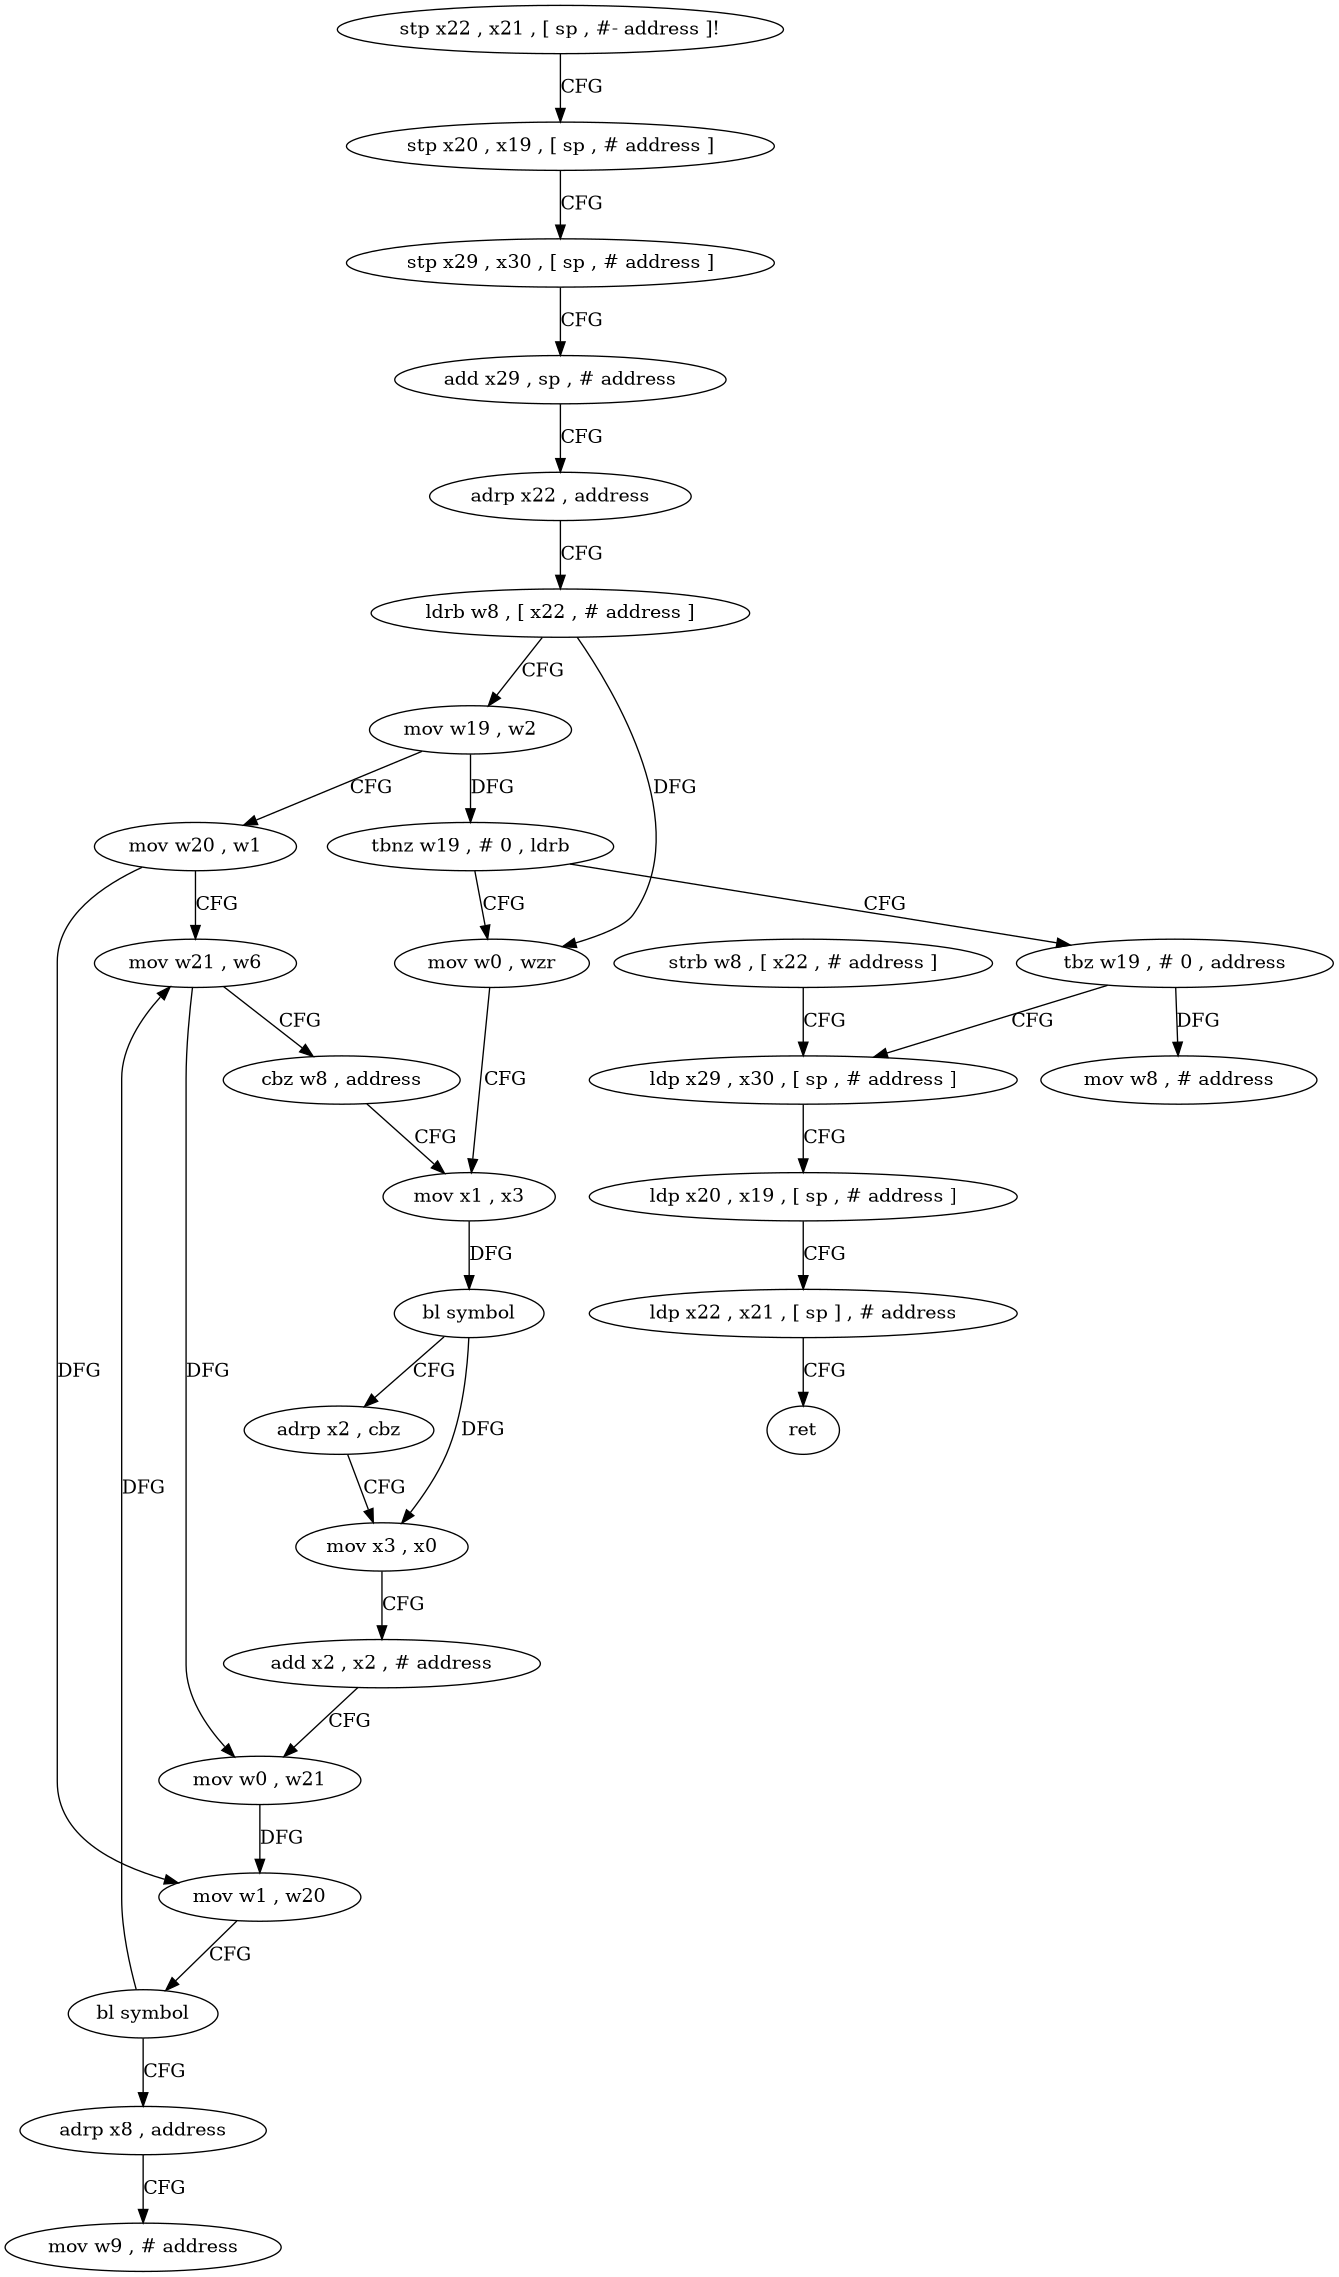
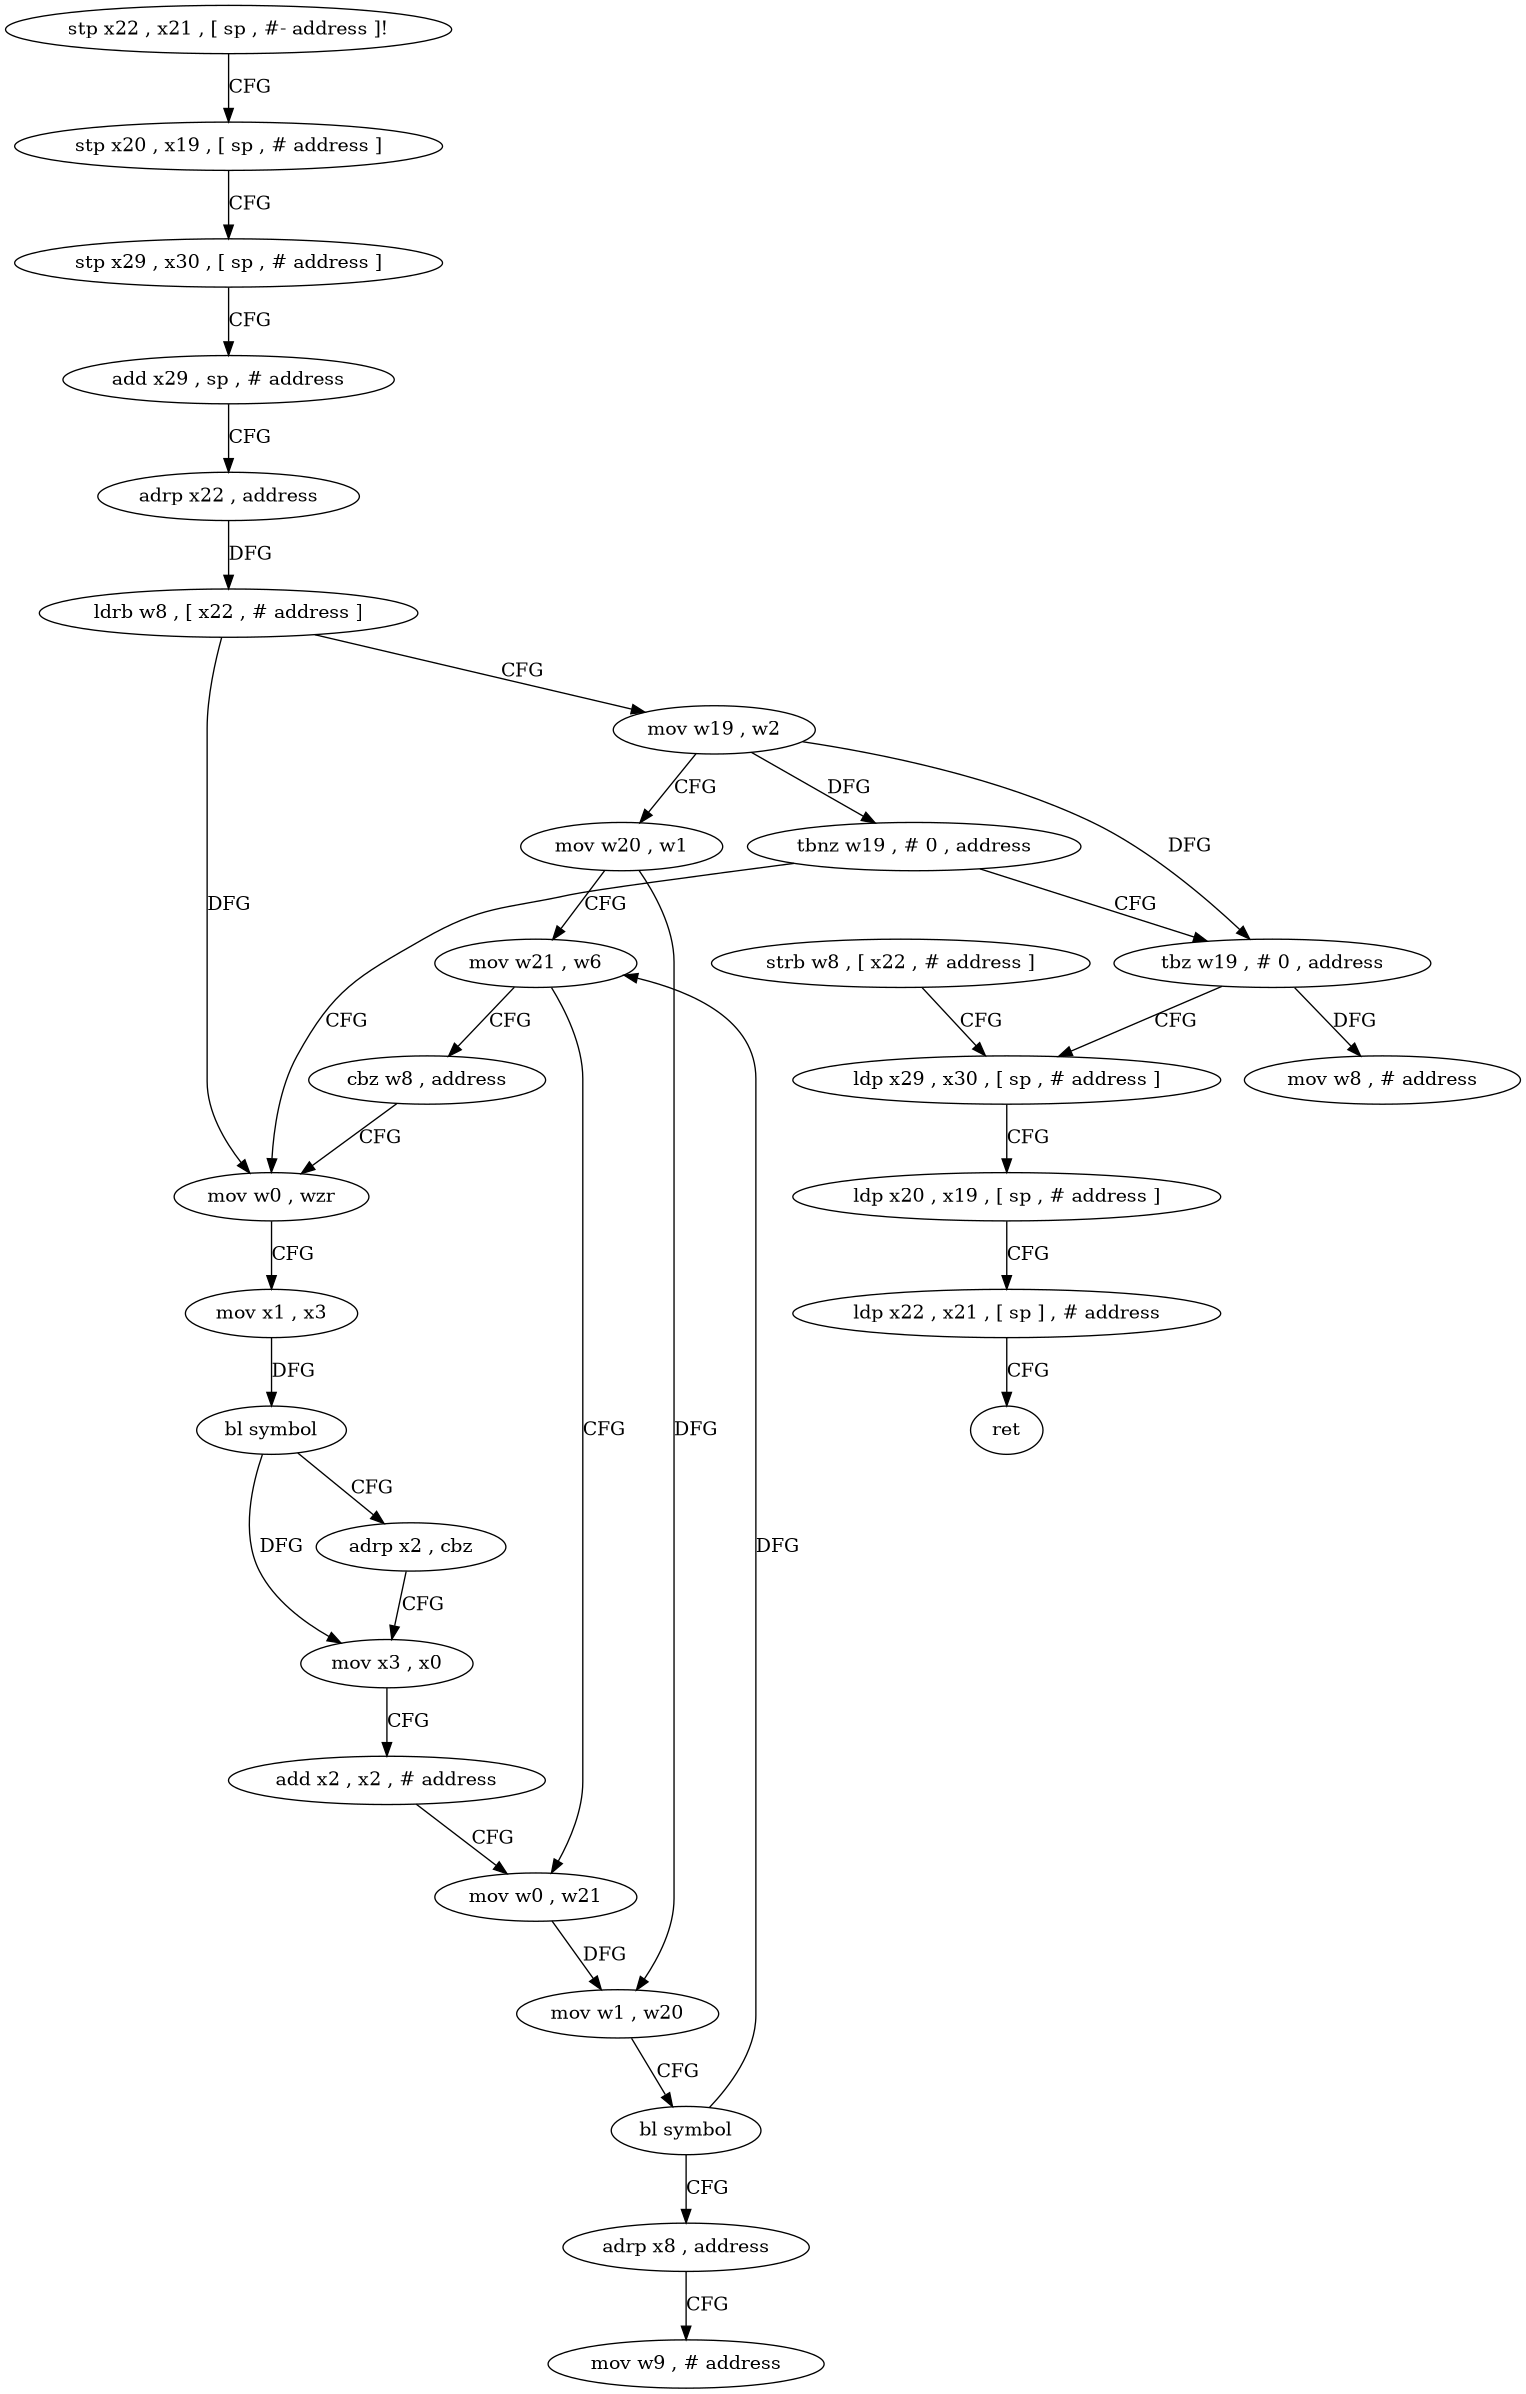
edge "adrp x22 , address" -> "ldrb w8 , [ x22 , # address ]": label "CFG" -> "DFG"
edge "mov w19 , w2" -> "tbz w19 , # 0 , address": added, label "DFG"
node "tbnz w19 , # 0 , ldrb": label "tbnz w19 , # 0 , ldrb" -> "tbnz w19 , # 0 , address"
edge "cbz w8 , address" -> "mov x1 , x3": now "cbz w8 , address" -> "mov w0 , wzr"
edge "mov w21 , w6" -> "mov w0 , w21": label "DFG" -> "CFG"
